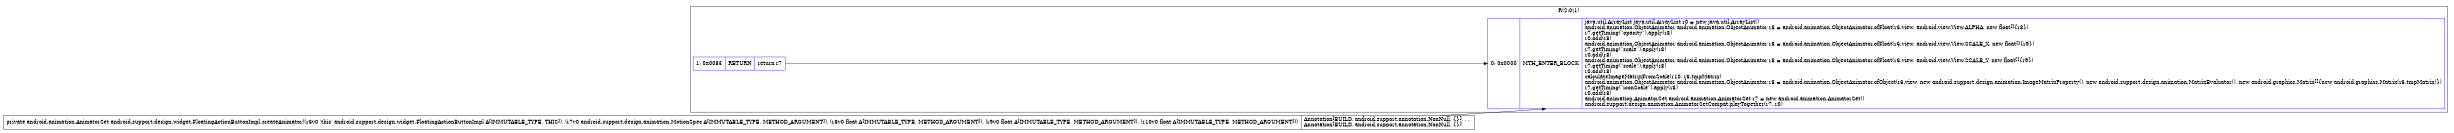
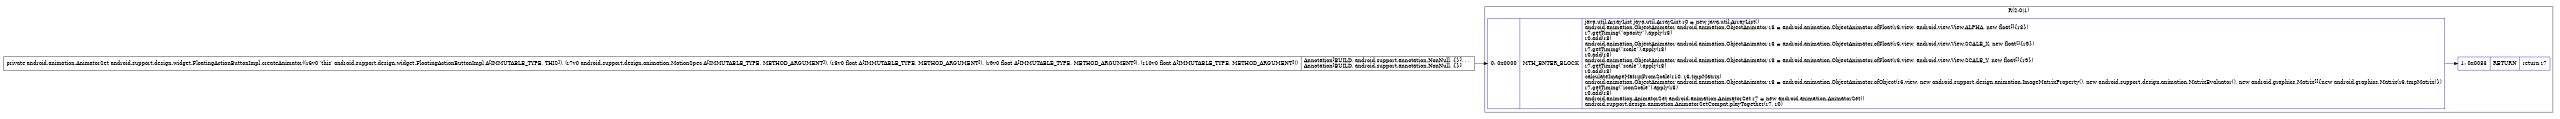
edge "1: 0x0083" -> "0: 0x0000": reversed
